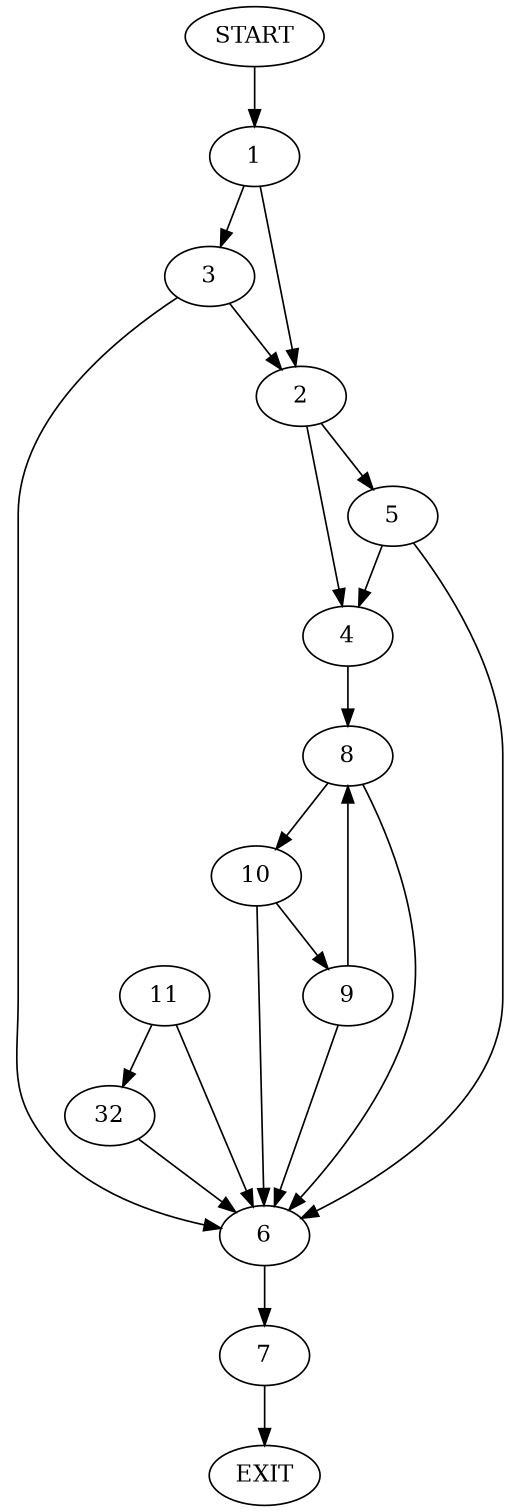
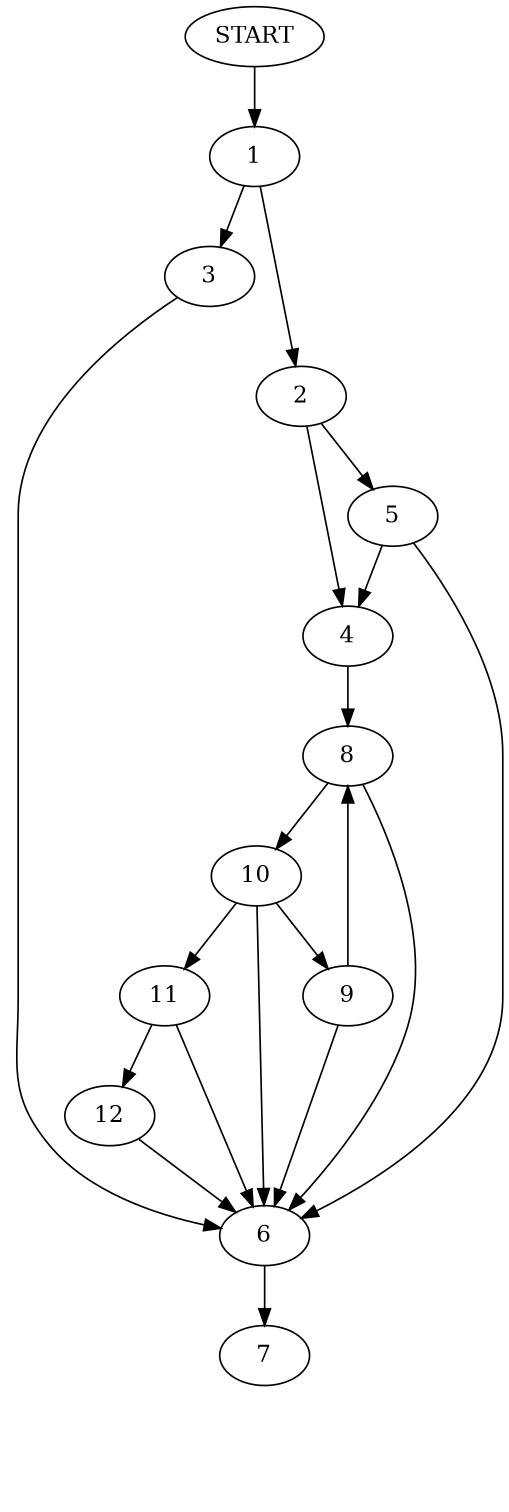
edge "3" -> "2": removed
edge "10" -> "11": added
node "32": label "32" -> "12"
node "EXIT": removed
